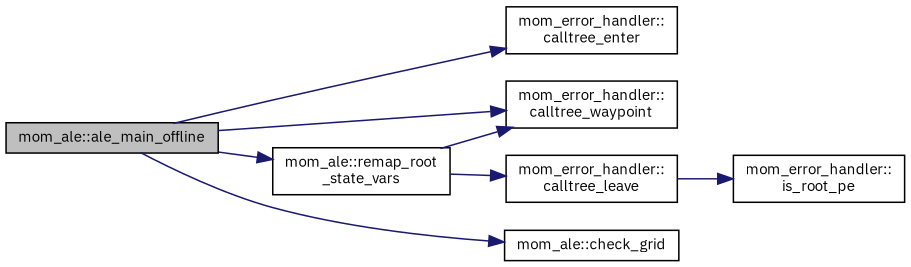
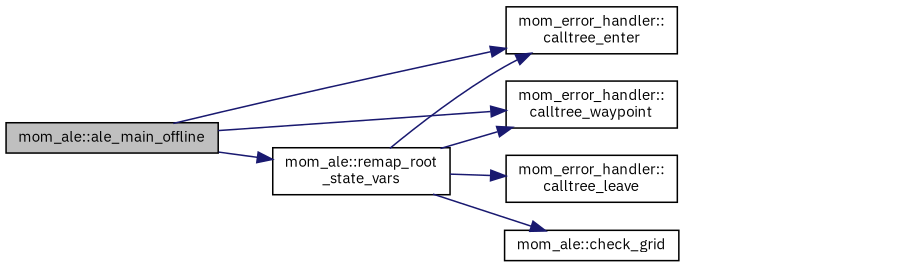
edge "mom_ale::remap_root _state_vars" -> "mom_error_handler:: calltree_enter": added
node "mom_error_handler:: is_root_pe": removed
edge "mom_ale::ale_main_offline" -> "mom_ale::check_grid": now "mom_ale::remap_root _state_vars" -> "mom_ale::check_grid"
